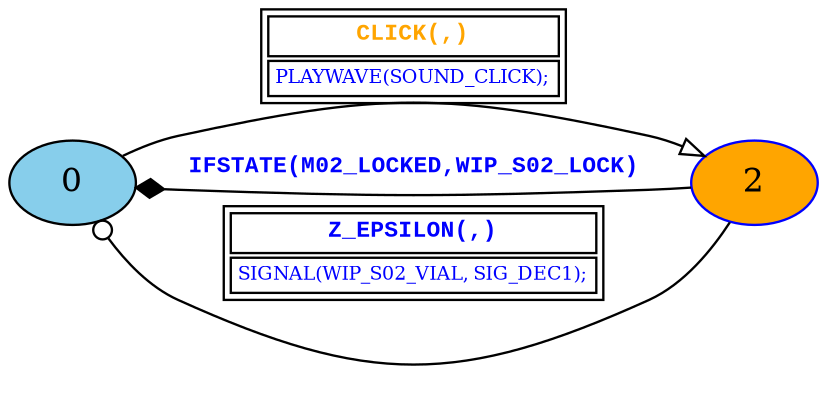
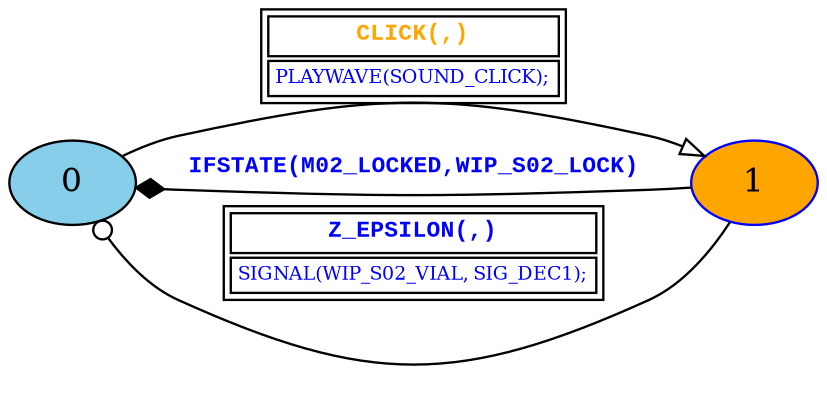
node "2": label "2" -> "1"
